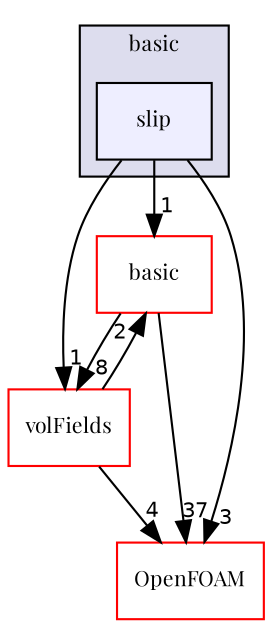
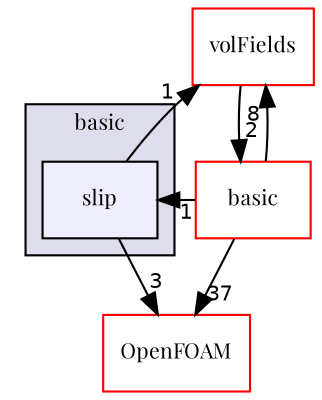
edge "slip" -> "basic": reversed
edge "volFields" -> "OpenFOAM": removed
